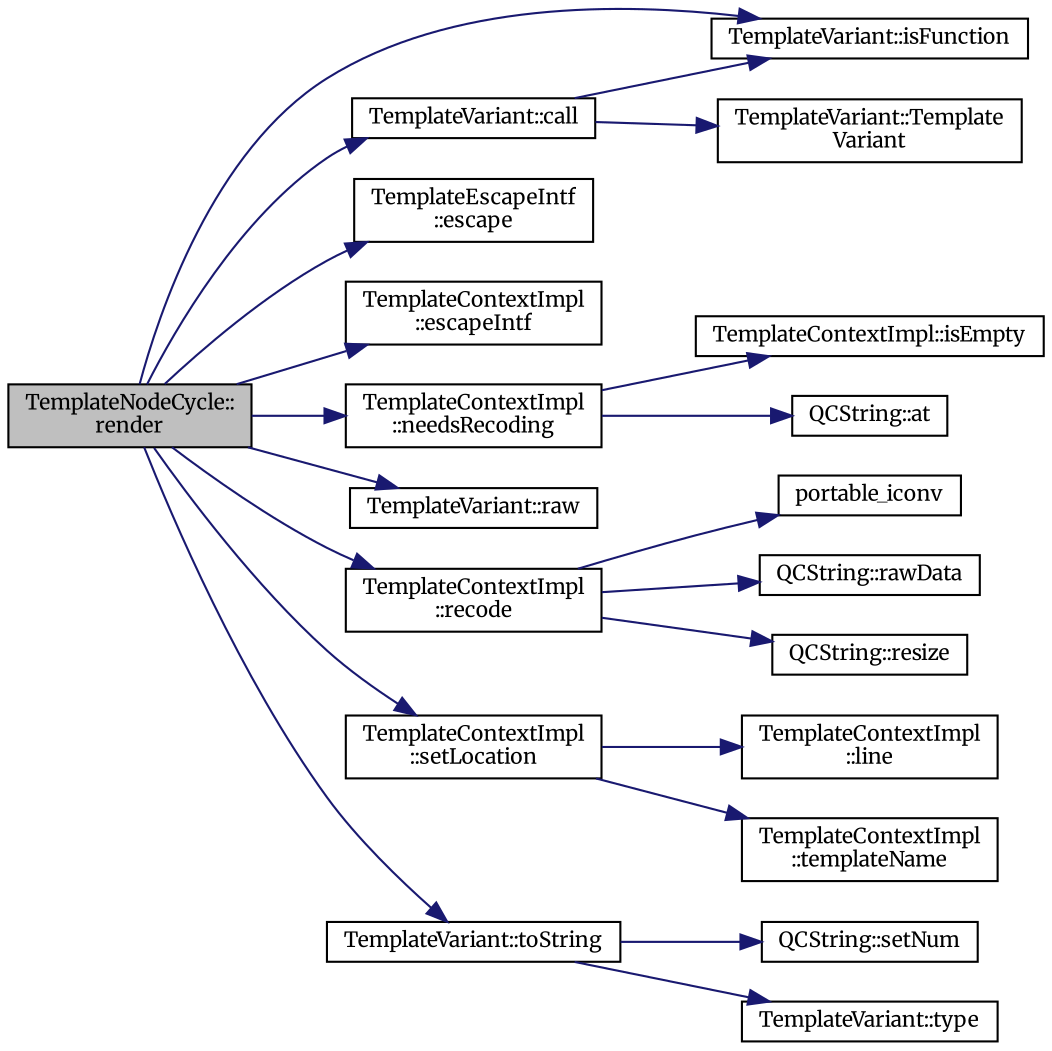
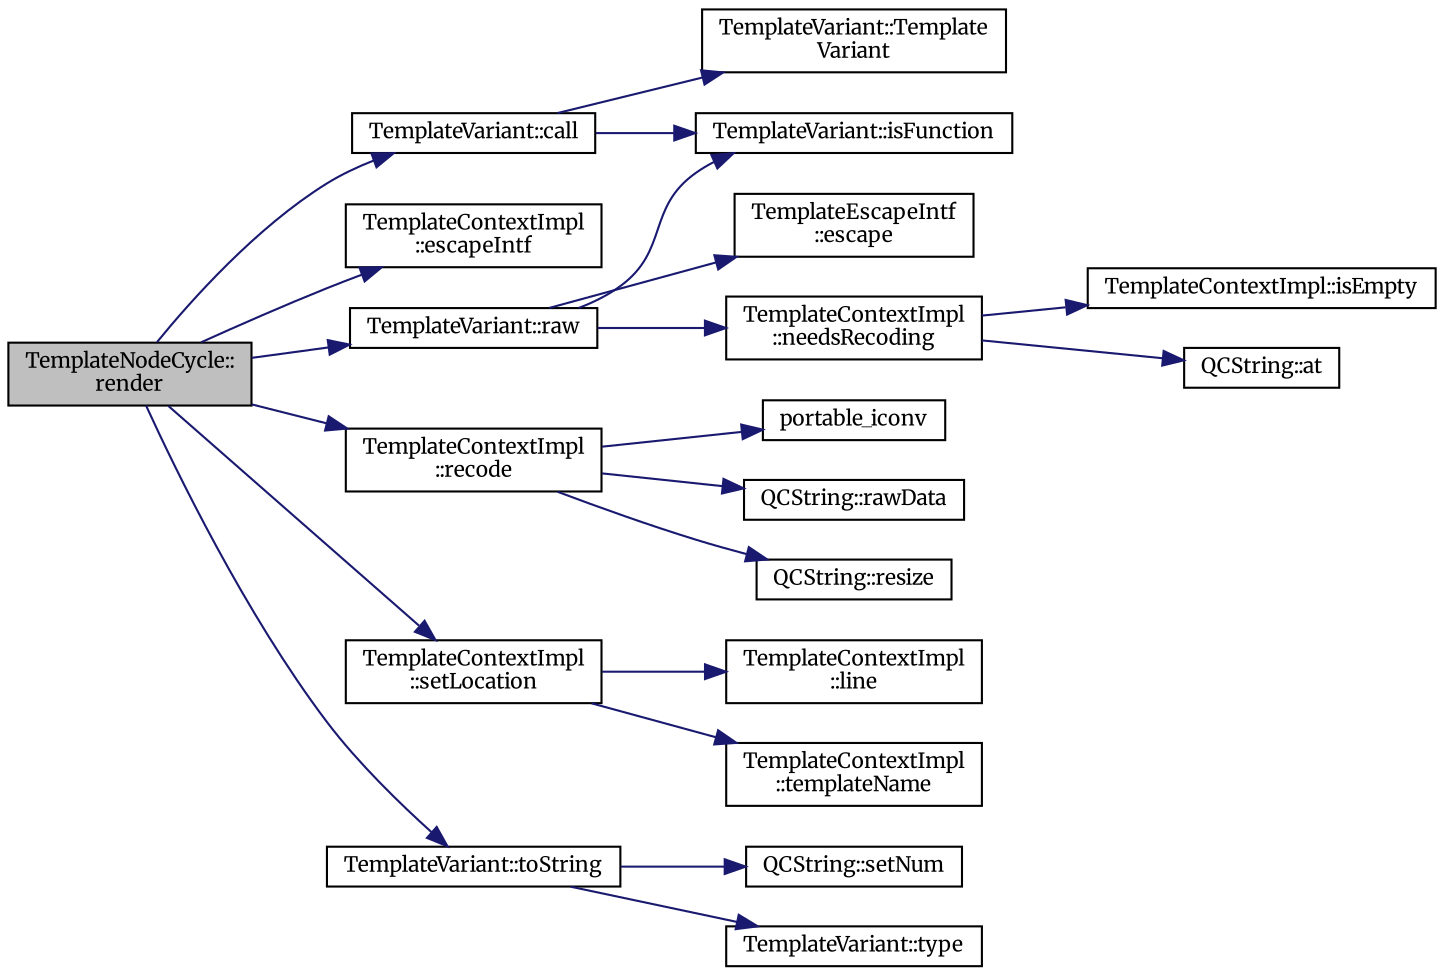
edge "TemplateNodeCycle:: render" -> "TemplateVariant::isFunction": now "TemplateVariant::raw" -> "TemplateVariant::isFunction"
edge "TemplateNodeCycle:: render" -> "TemplateEscapeIntf ::escape": now "TemplateVariant::raw" -> "TemplateEscapeIntf ::escape"
edge "TemplateNodeCycle:: render" -> "TemplateContextImpl ::needsRecoding": now "TemplateVariant::raw" -> "TemplateContextImpl ::needsRecoding"
